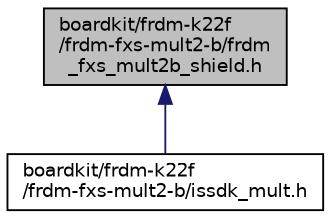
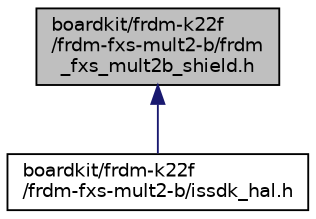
node "boardkit/frdm-k22f /frdm-fxs-mult2-b/issdk_mult.h": label "boardkit/frdm-k22f /frdm-fxs-mult2-b/issdk_mult.h" -> "boardkit/frdm-k22f /frdm-fxs-mult2-b/issdk_hal.h"
